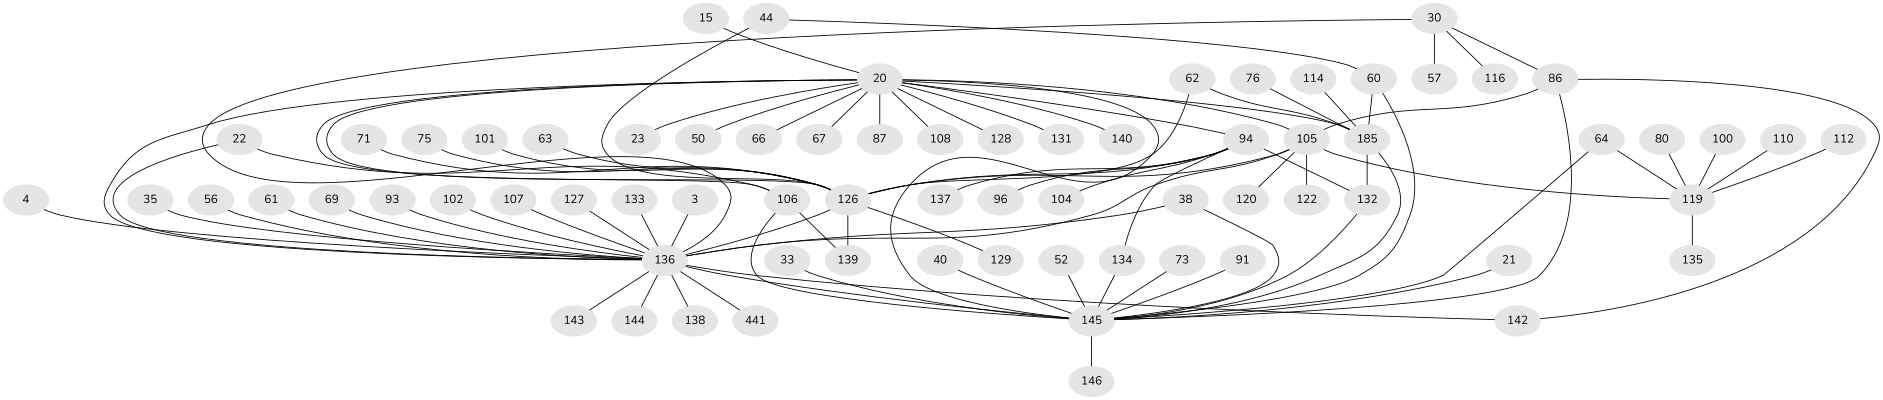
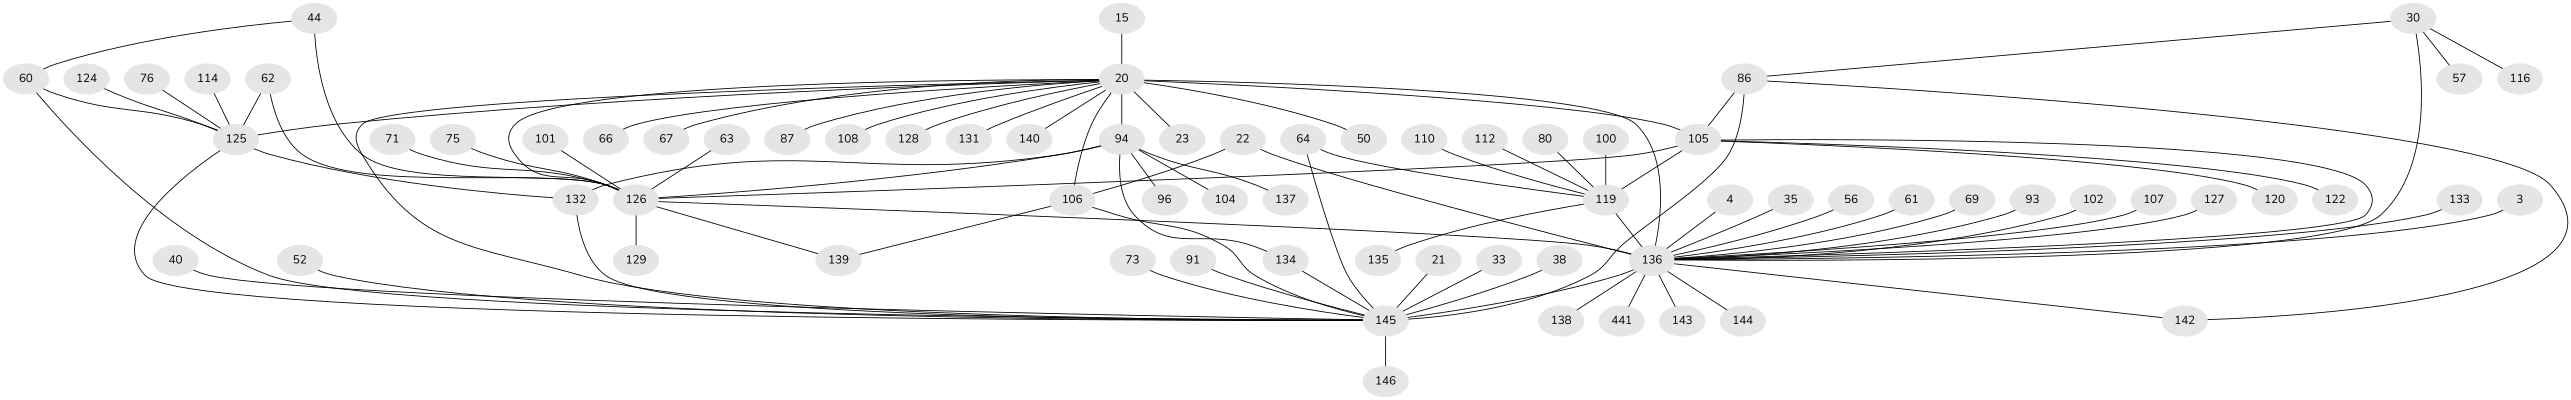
node "124": added
node "185": label "185" -> "125"
edge "38" -- "136": now "119" -- "136"
